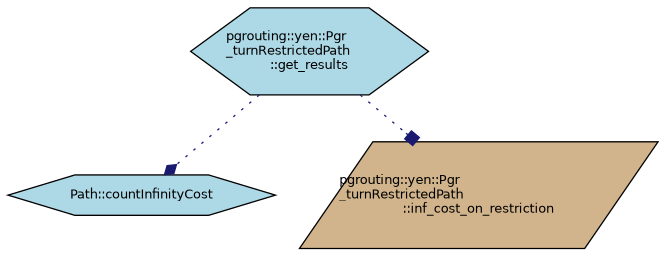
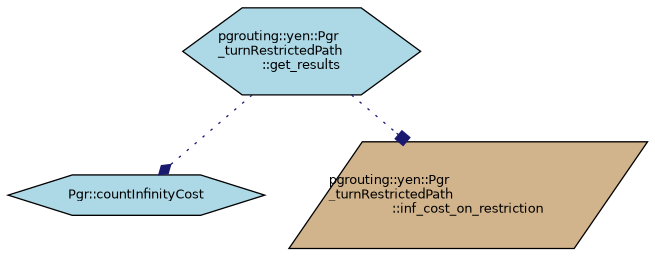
node "Path::countInfinityCost": label "Path::countInfinityCost" -> "Pgr::countInfinityCost"
